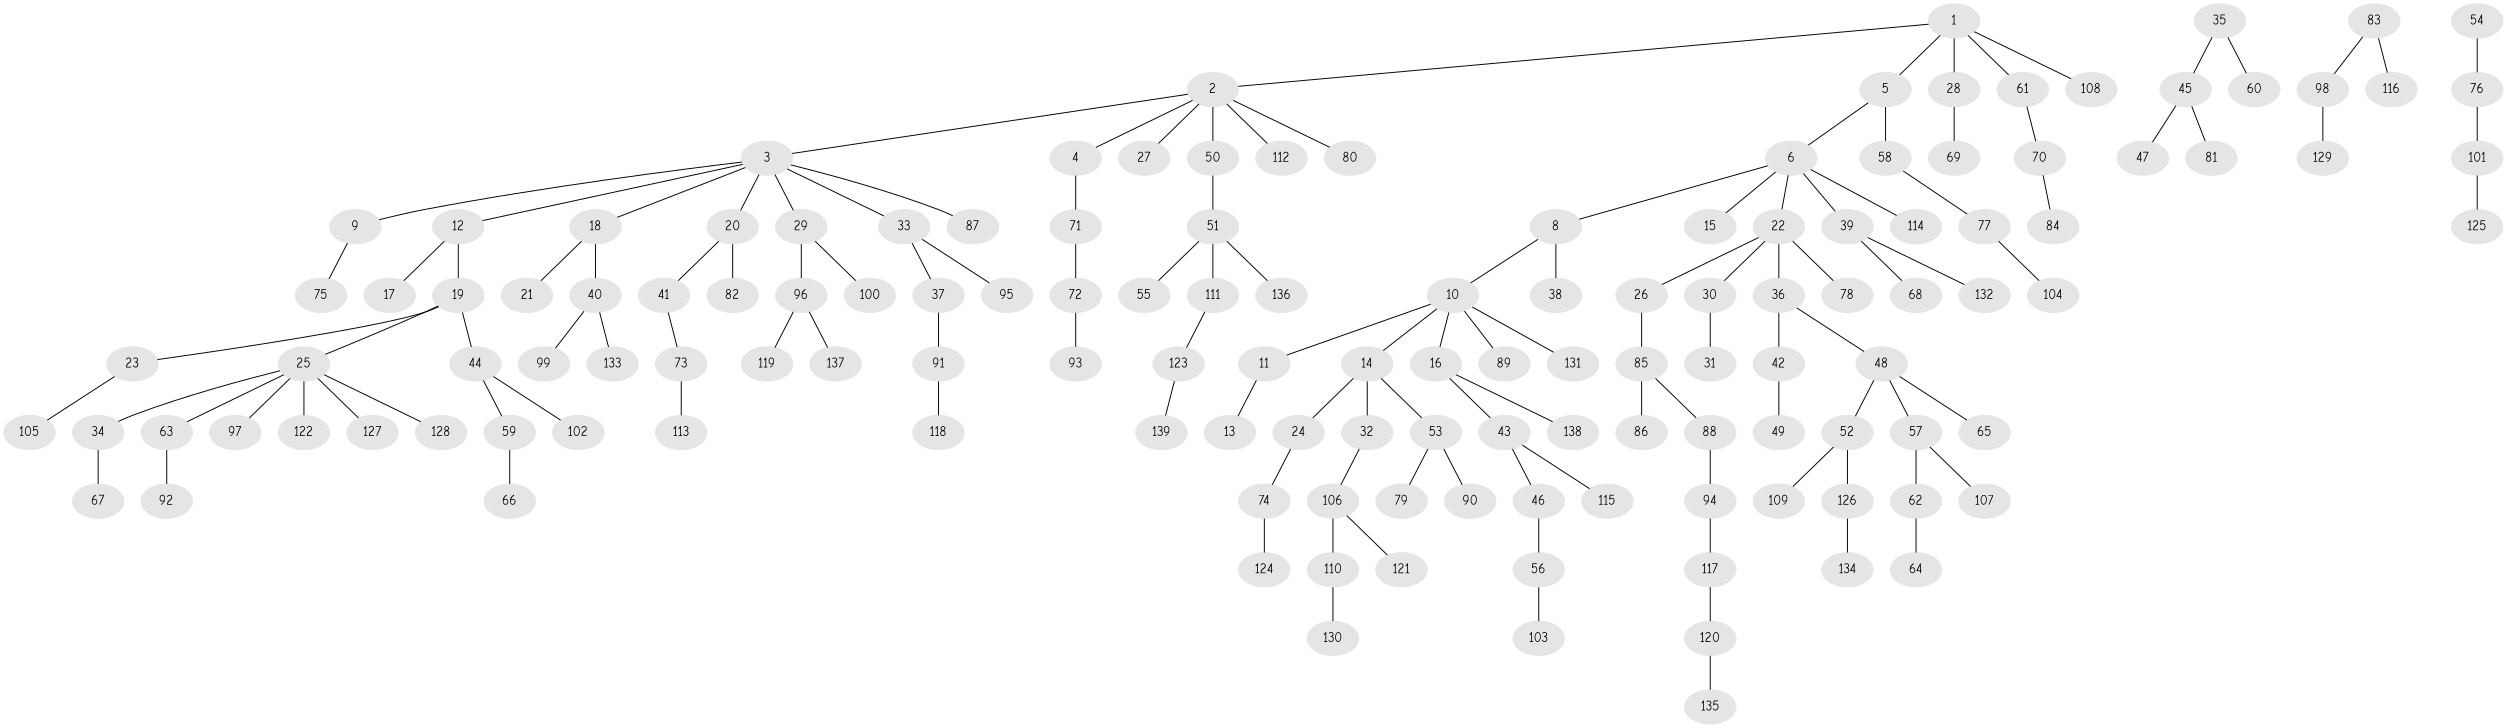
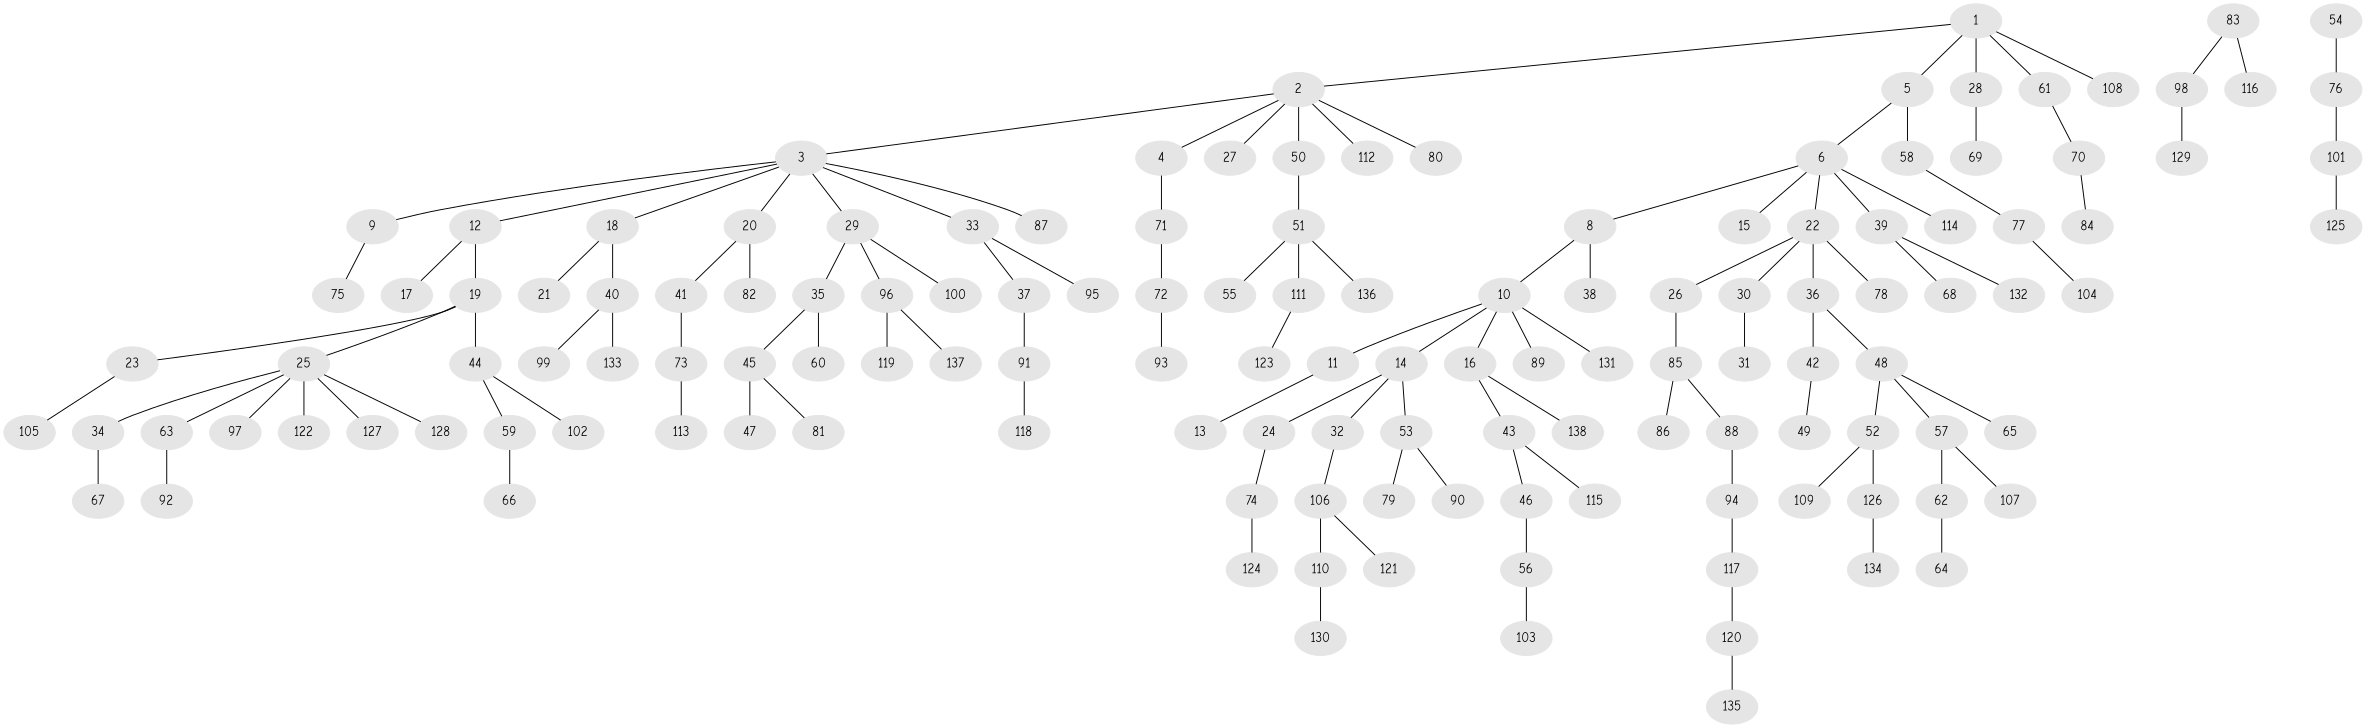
edge "29" -- "35": added
node "139": removed
